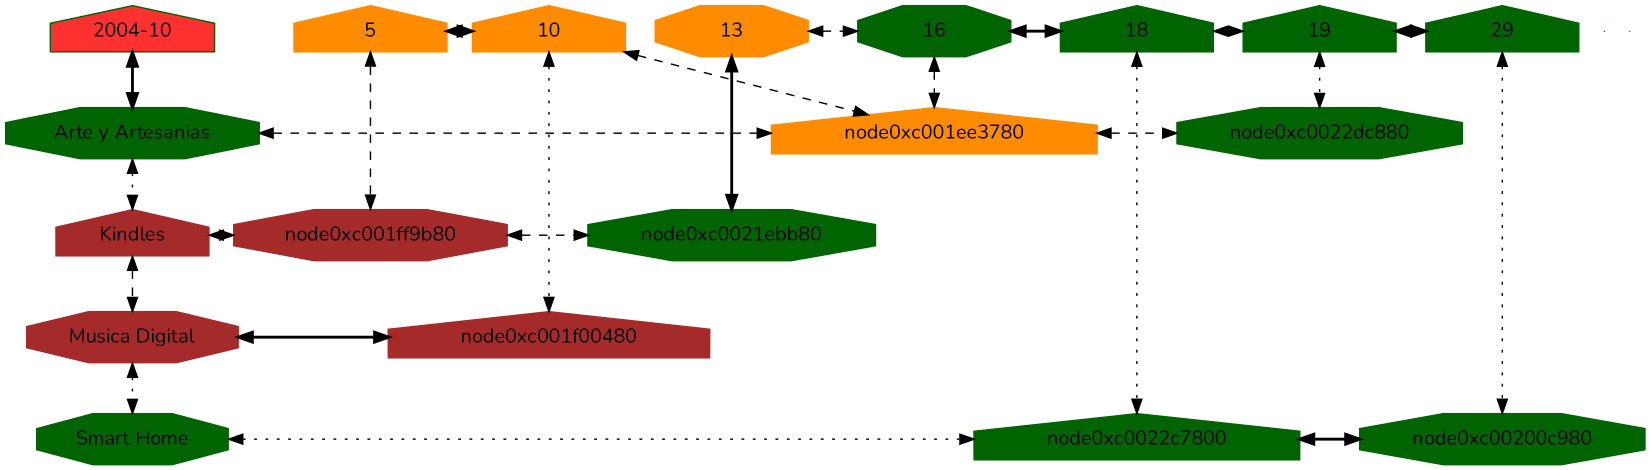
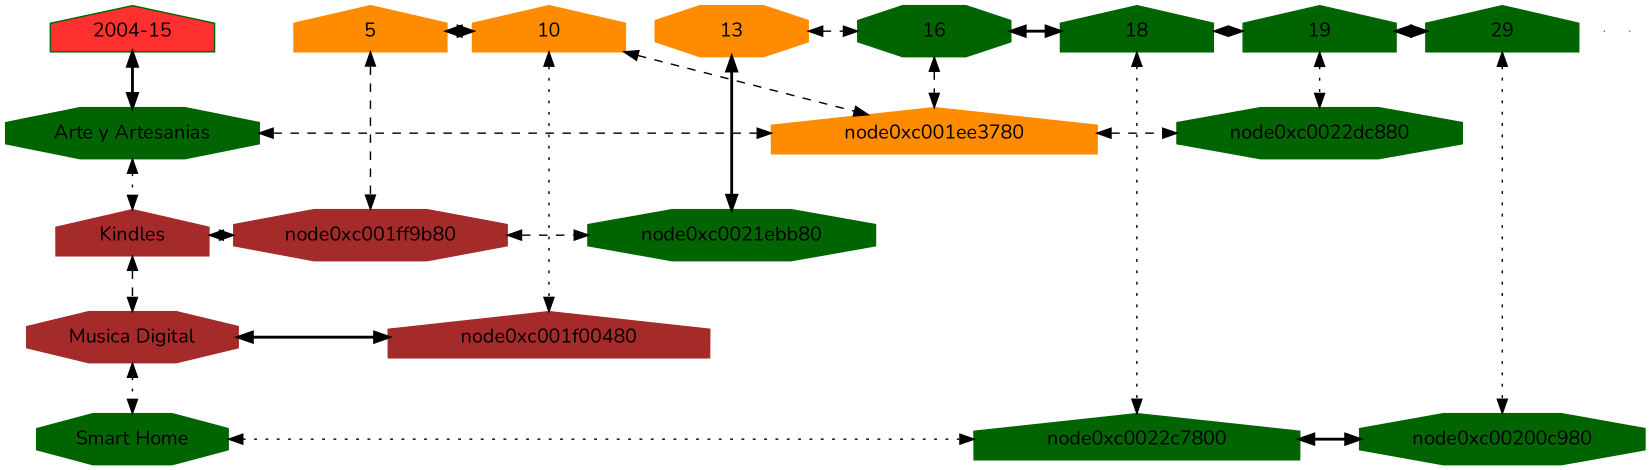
node "2004-10": label "2004-10" -> "2004-15"
